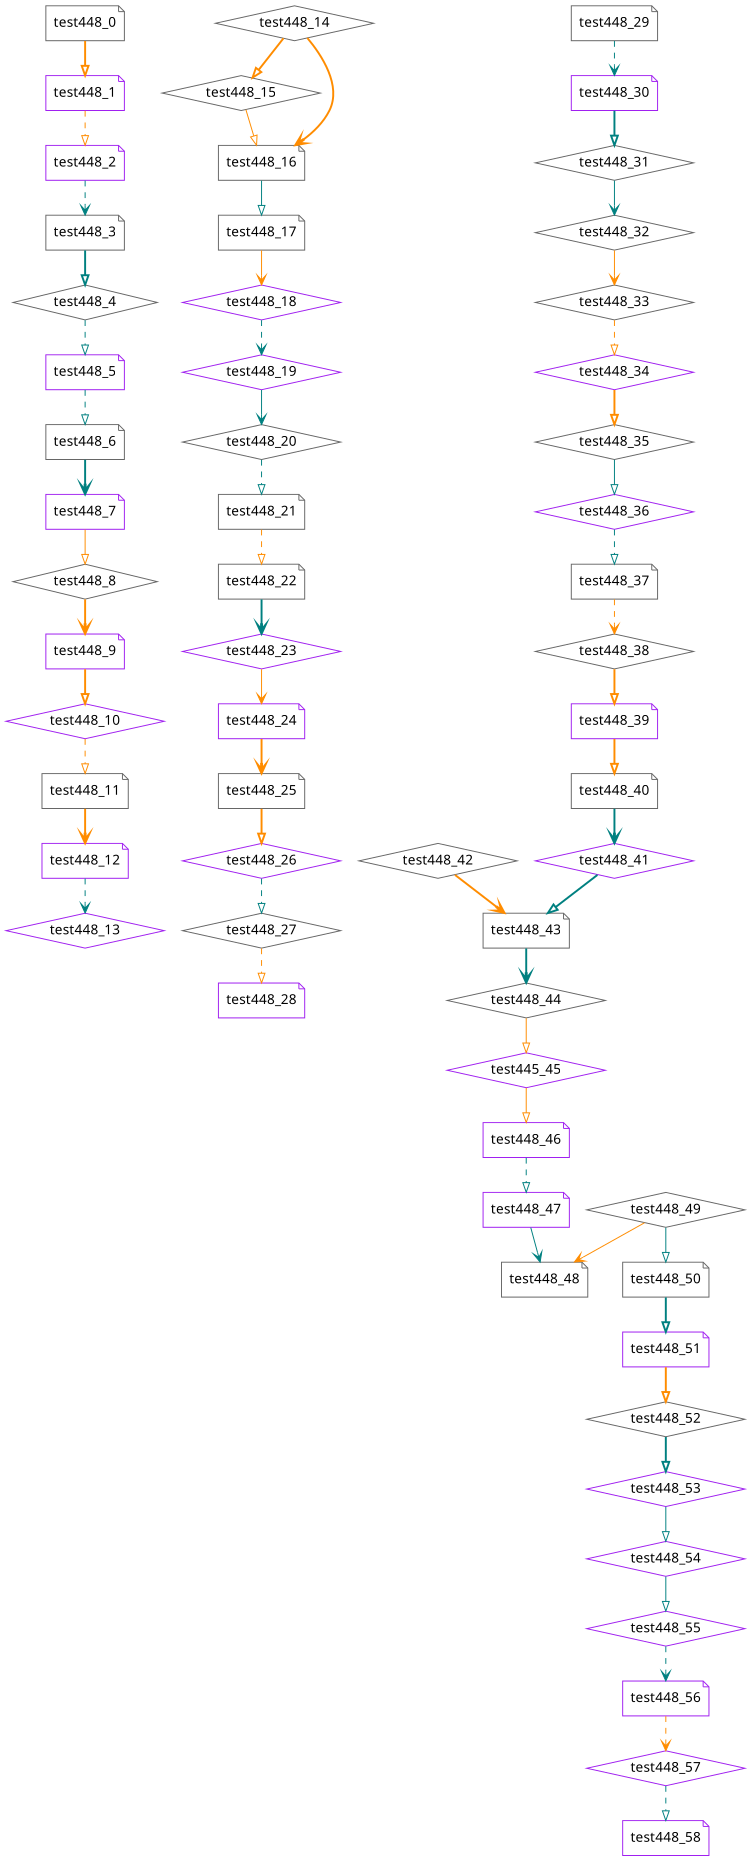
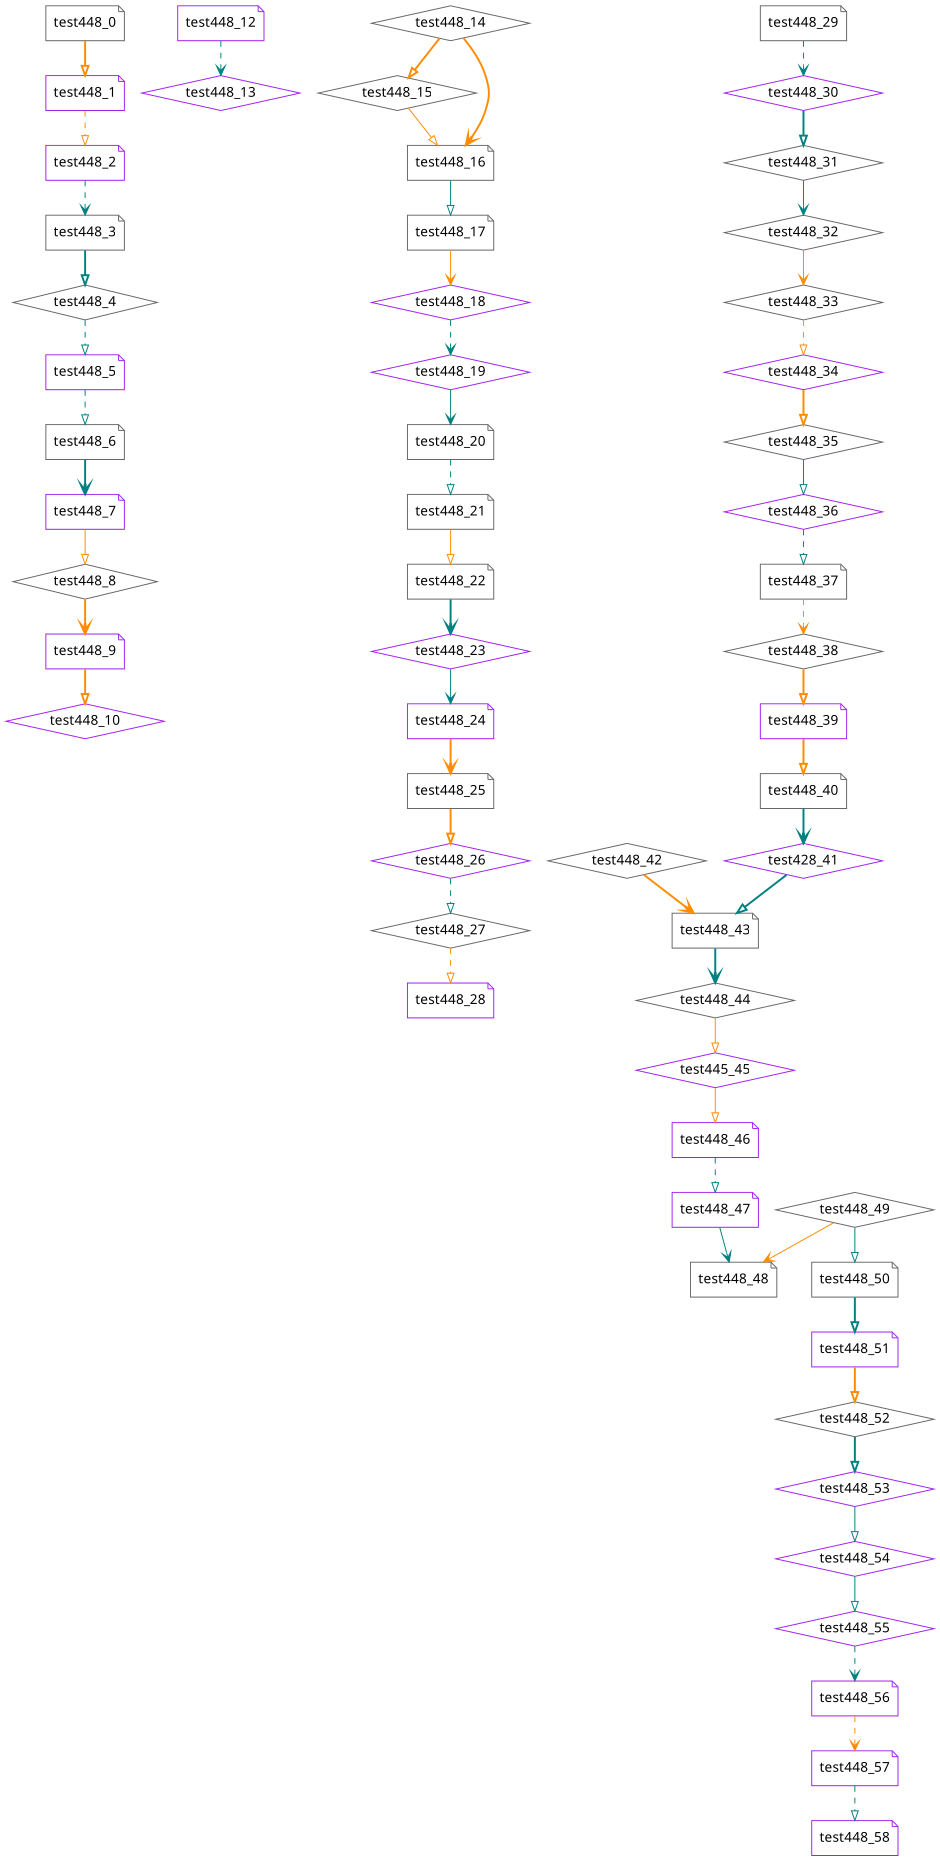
node "test448_30": shape note -> diamond
node "test448_20": shape diamond -> note
edge "test448_21" -> "test448_22": style dashed -> solid
edge "test448_23" -> "test448_24": color darkorange -> teal
node "test448_11": removed
node "test448_41": label "test448_41" -> "test428_41"
node "test448_57": shape diamond -> note
